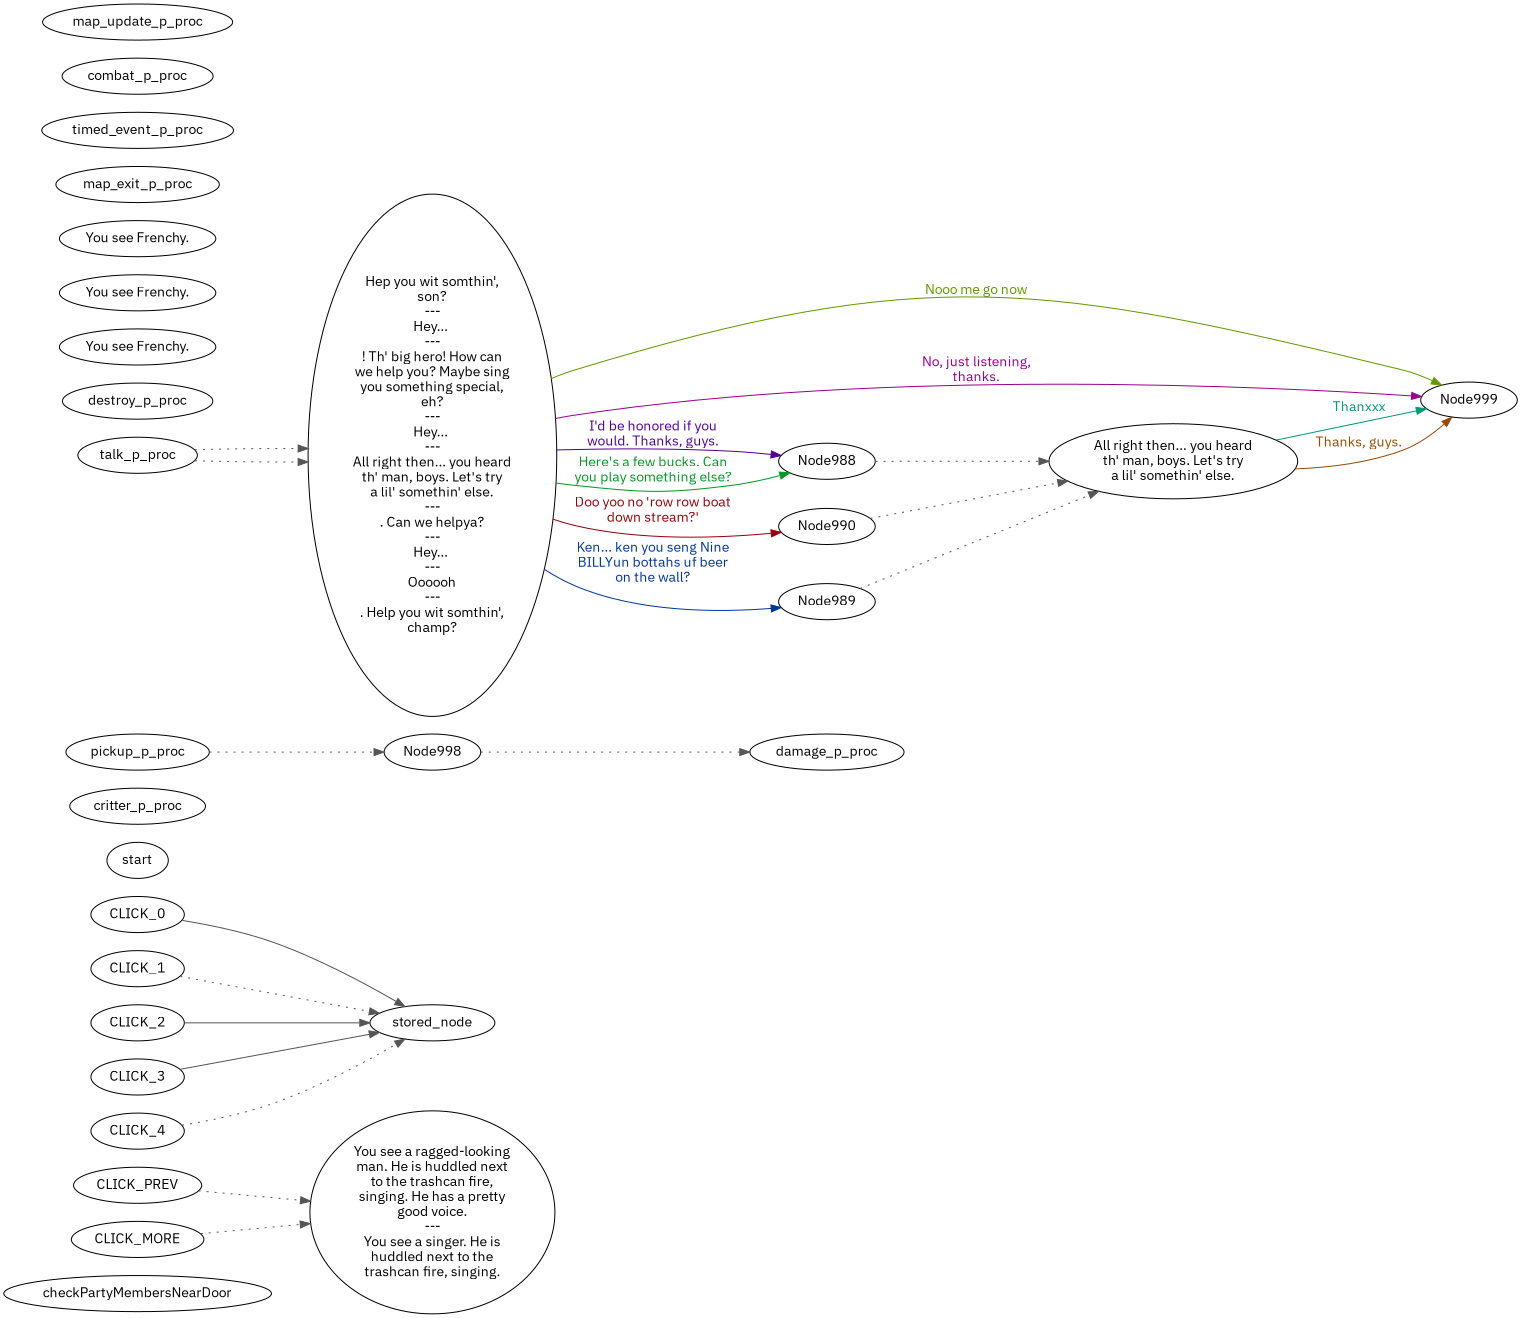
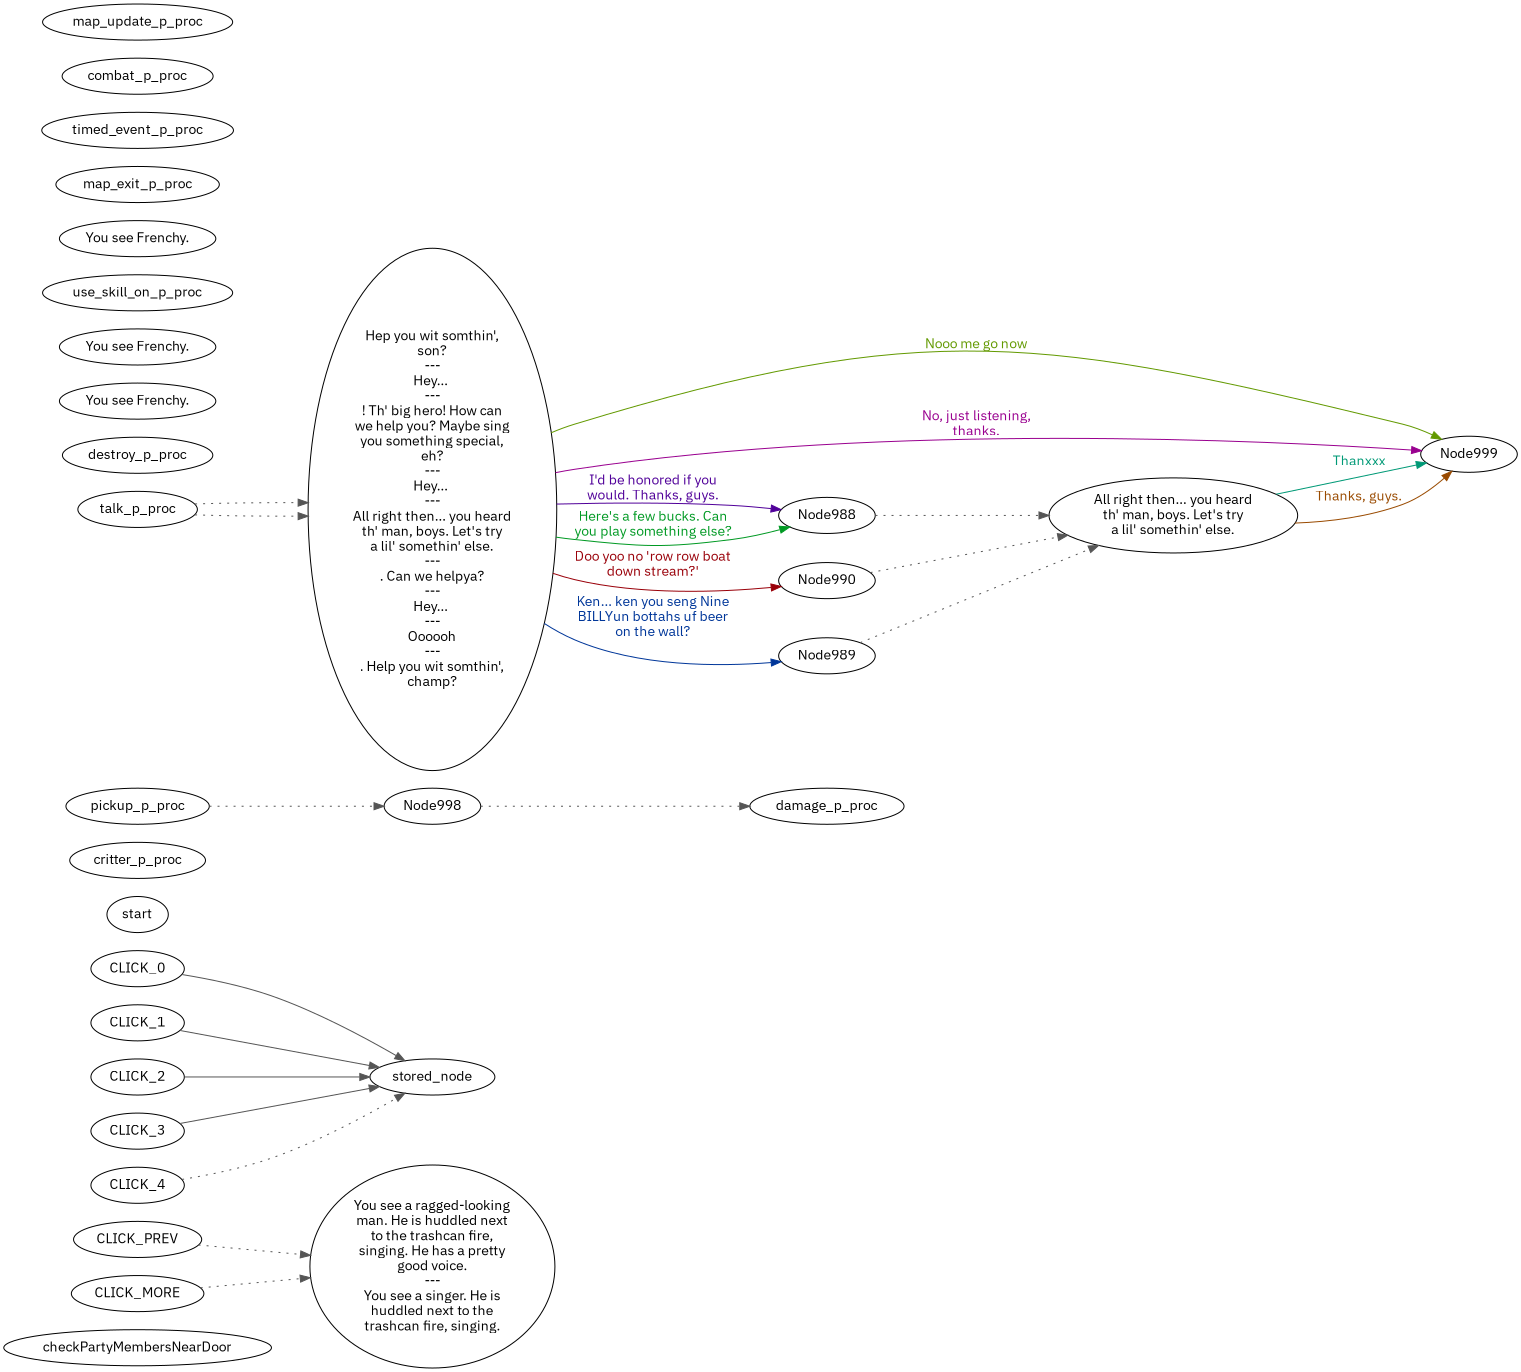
node "use_skill_on_p_proc": added
edge "CLICK_1" -> "stored_node": style dotted -> solid
